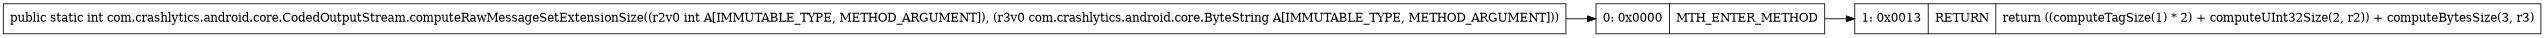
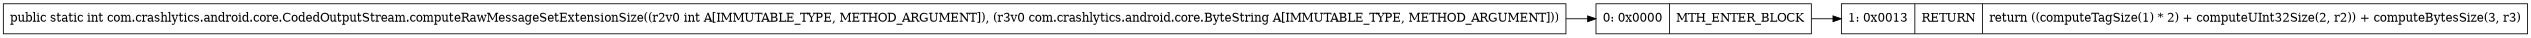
node "0: 0x0000": text "MTH_ENTER_METHOD" -> "MTH_ENTER_BLOCK"
